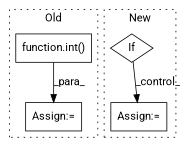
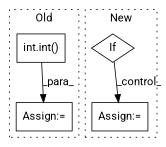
node "function.int()": label "function.int()" -> "int.int()"
